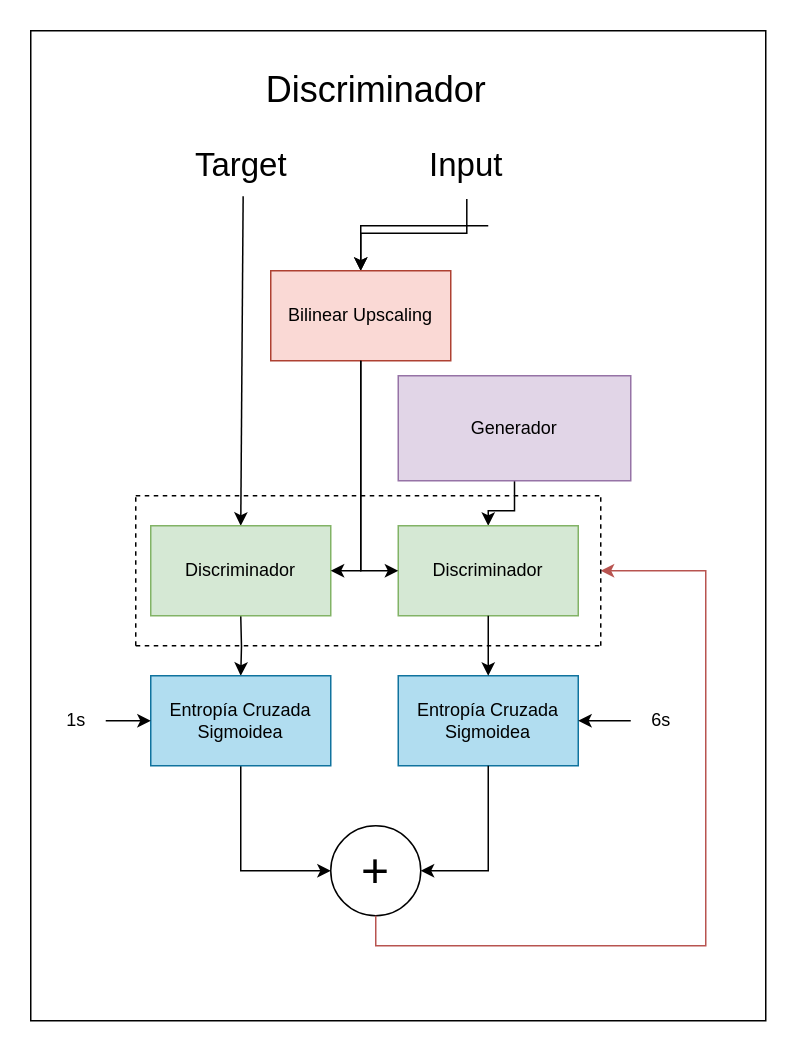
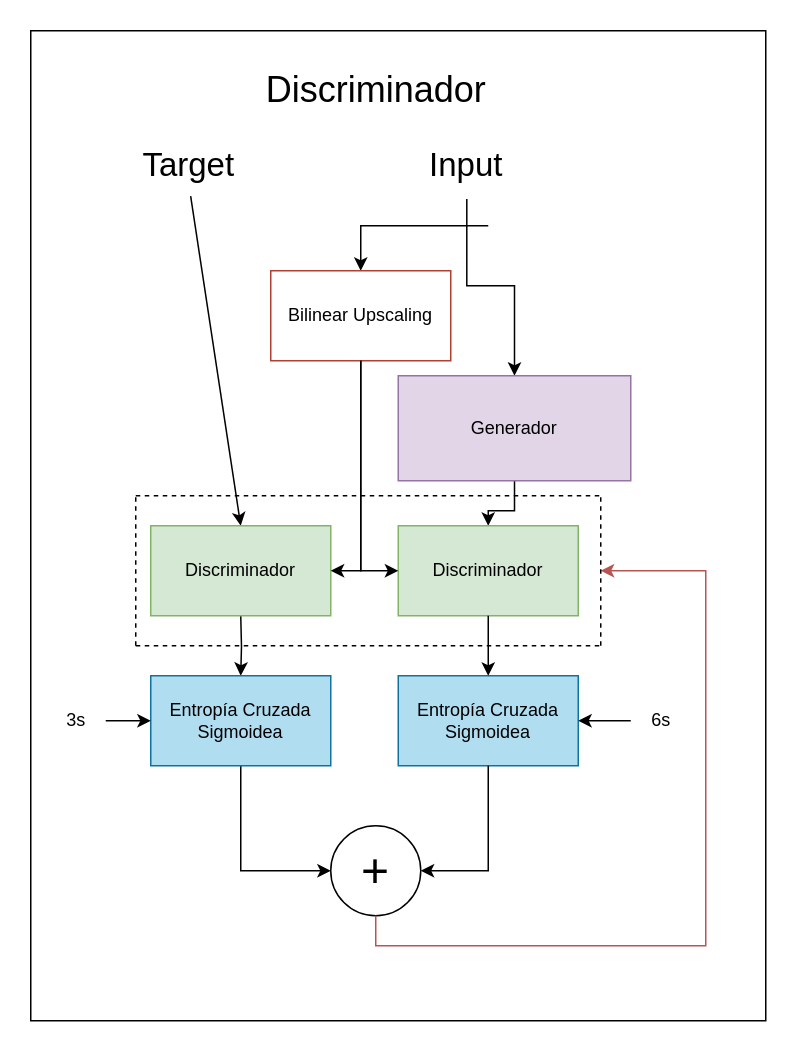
node "Target": moved (241, 166) -> (188, 166)
edge "Input" -> "Bilinear Upscaling": now "Input" -> "Generador"
node "Bilinear Upscaling": fillcolor #fad9d5 -> #ffffff
node "1s": label "1s" -> "3s"
